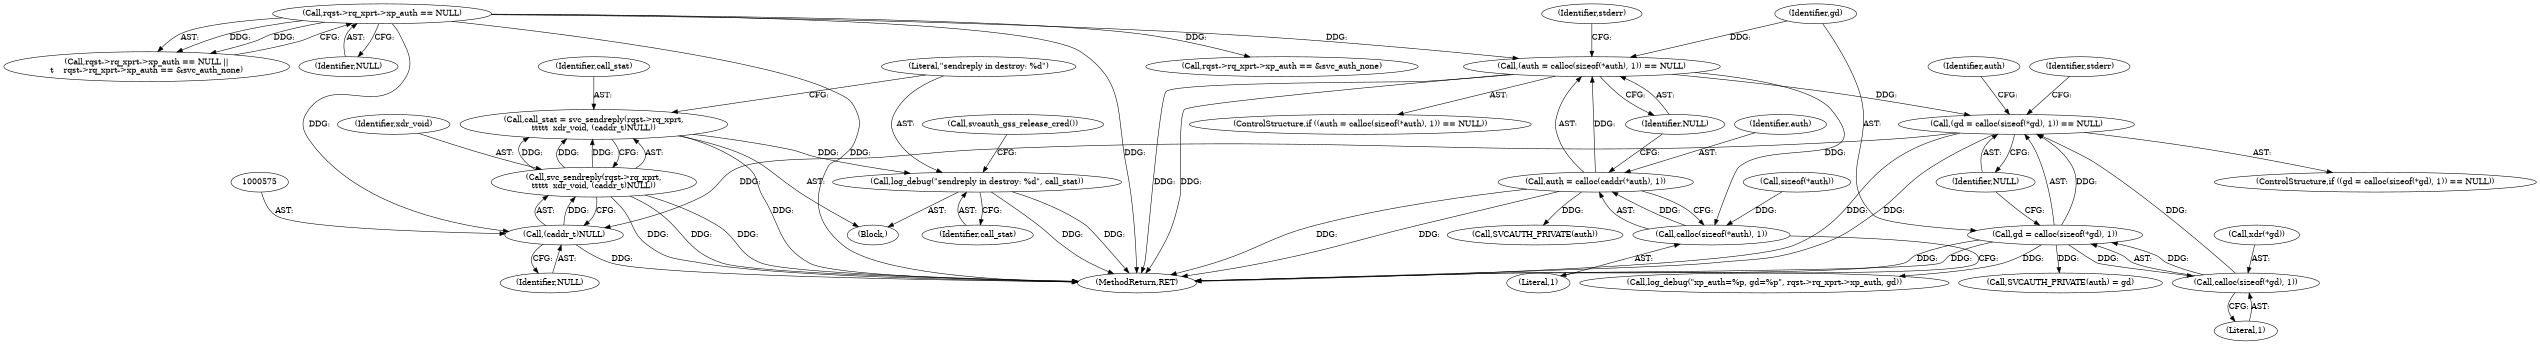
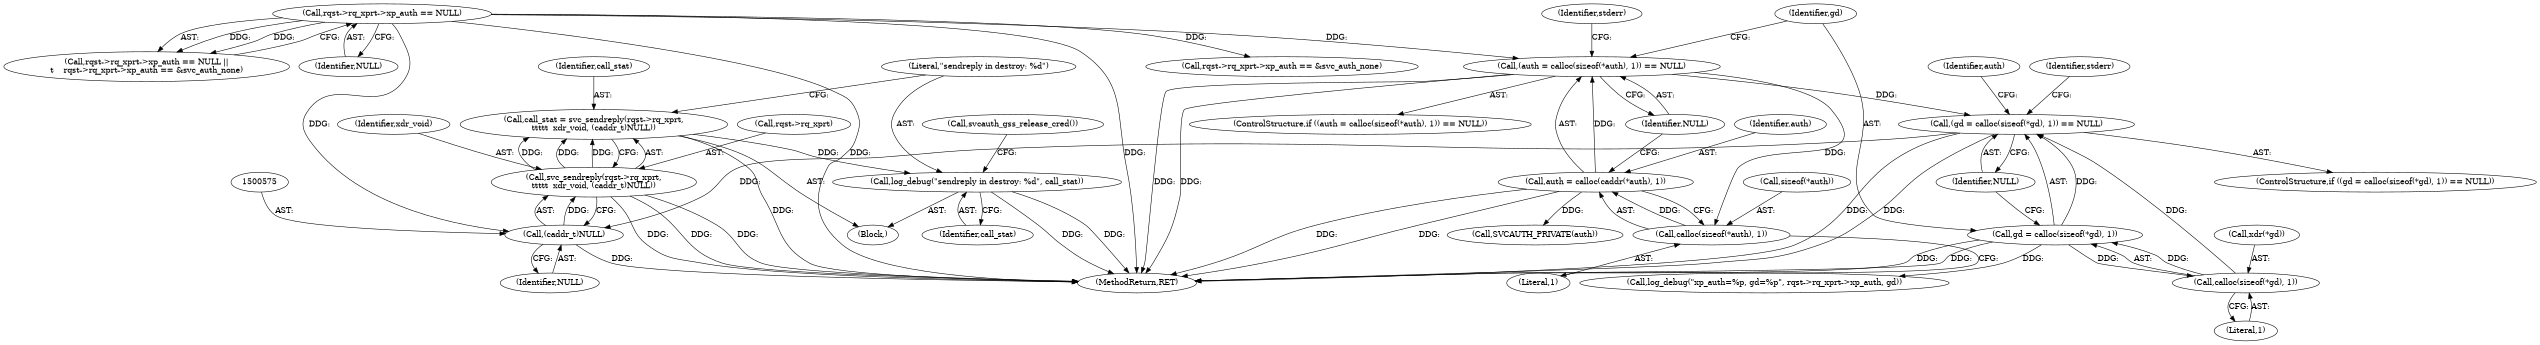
edge "(Identifier,gd)" -> "(Call,(auth = calloc(sizeof(*auth), 1)) == NULL)": label "DDG: " -> "CFG: "
node "(Call,rqst->rq_xprt)": added
node "1000575": label "1000575" -> "1500575"
edge "(Call,sizeof(*auth))" -> "(Call,calloc(sizeof(*auth), 1))": label "DDG: " -> "AST: "
node "(Call,SVCAUTH_PRIVATE(auth) = gd)": removed
